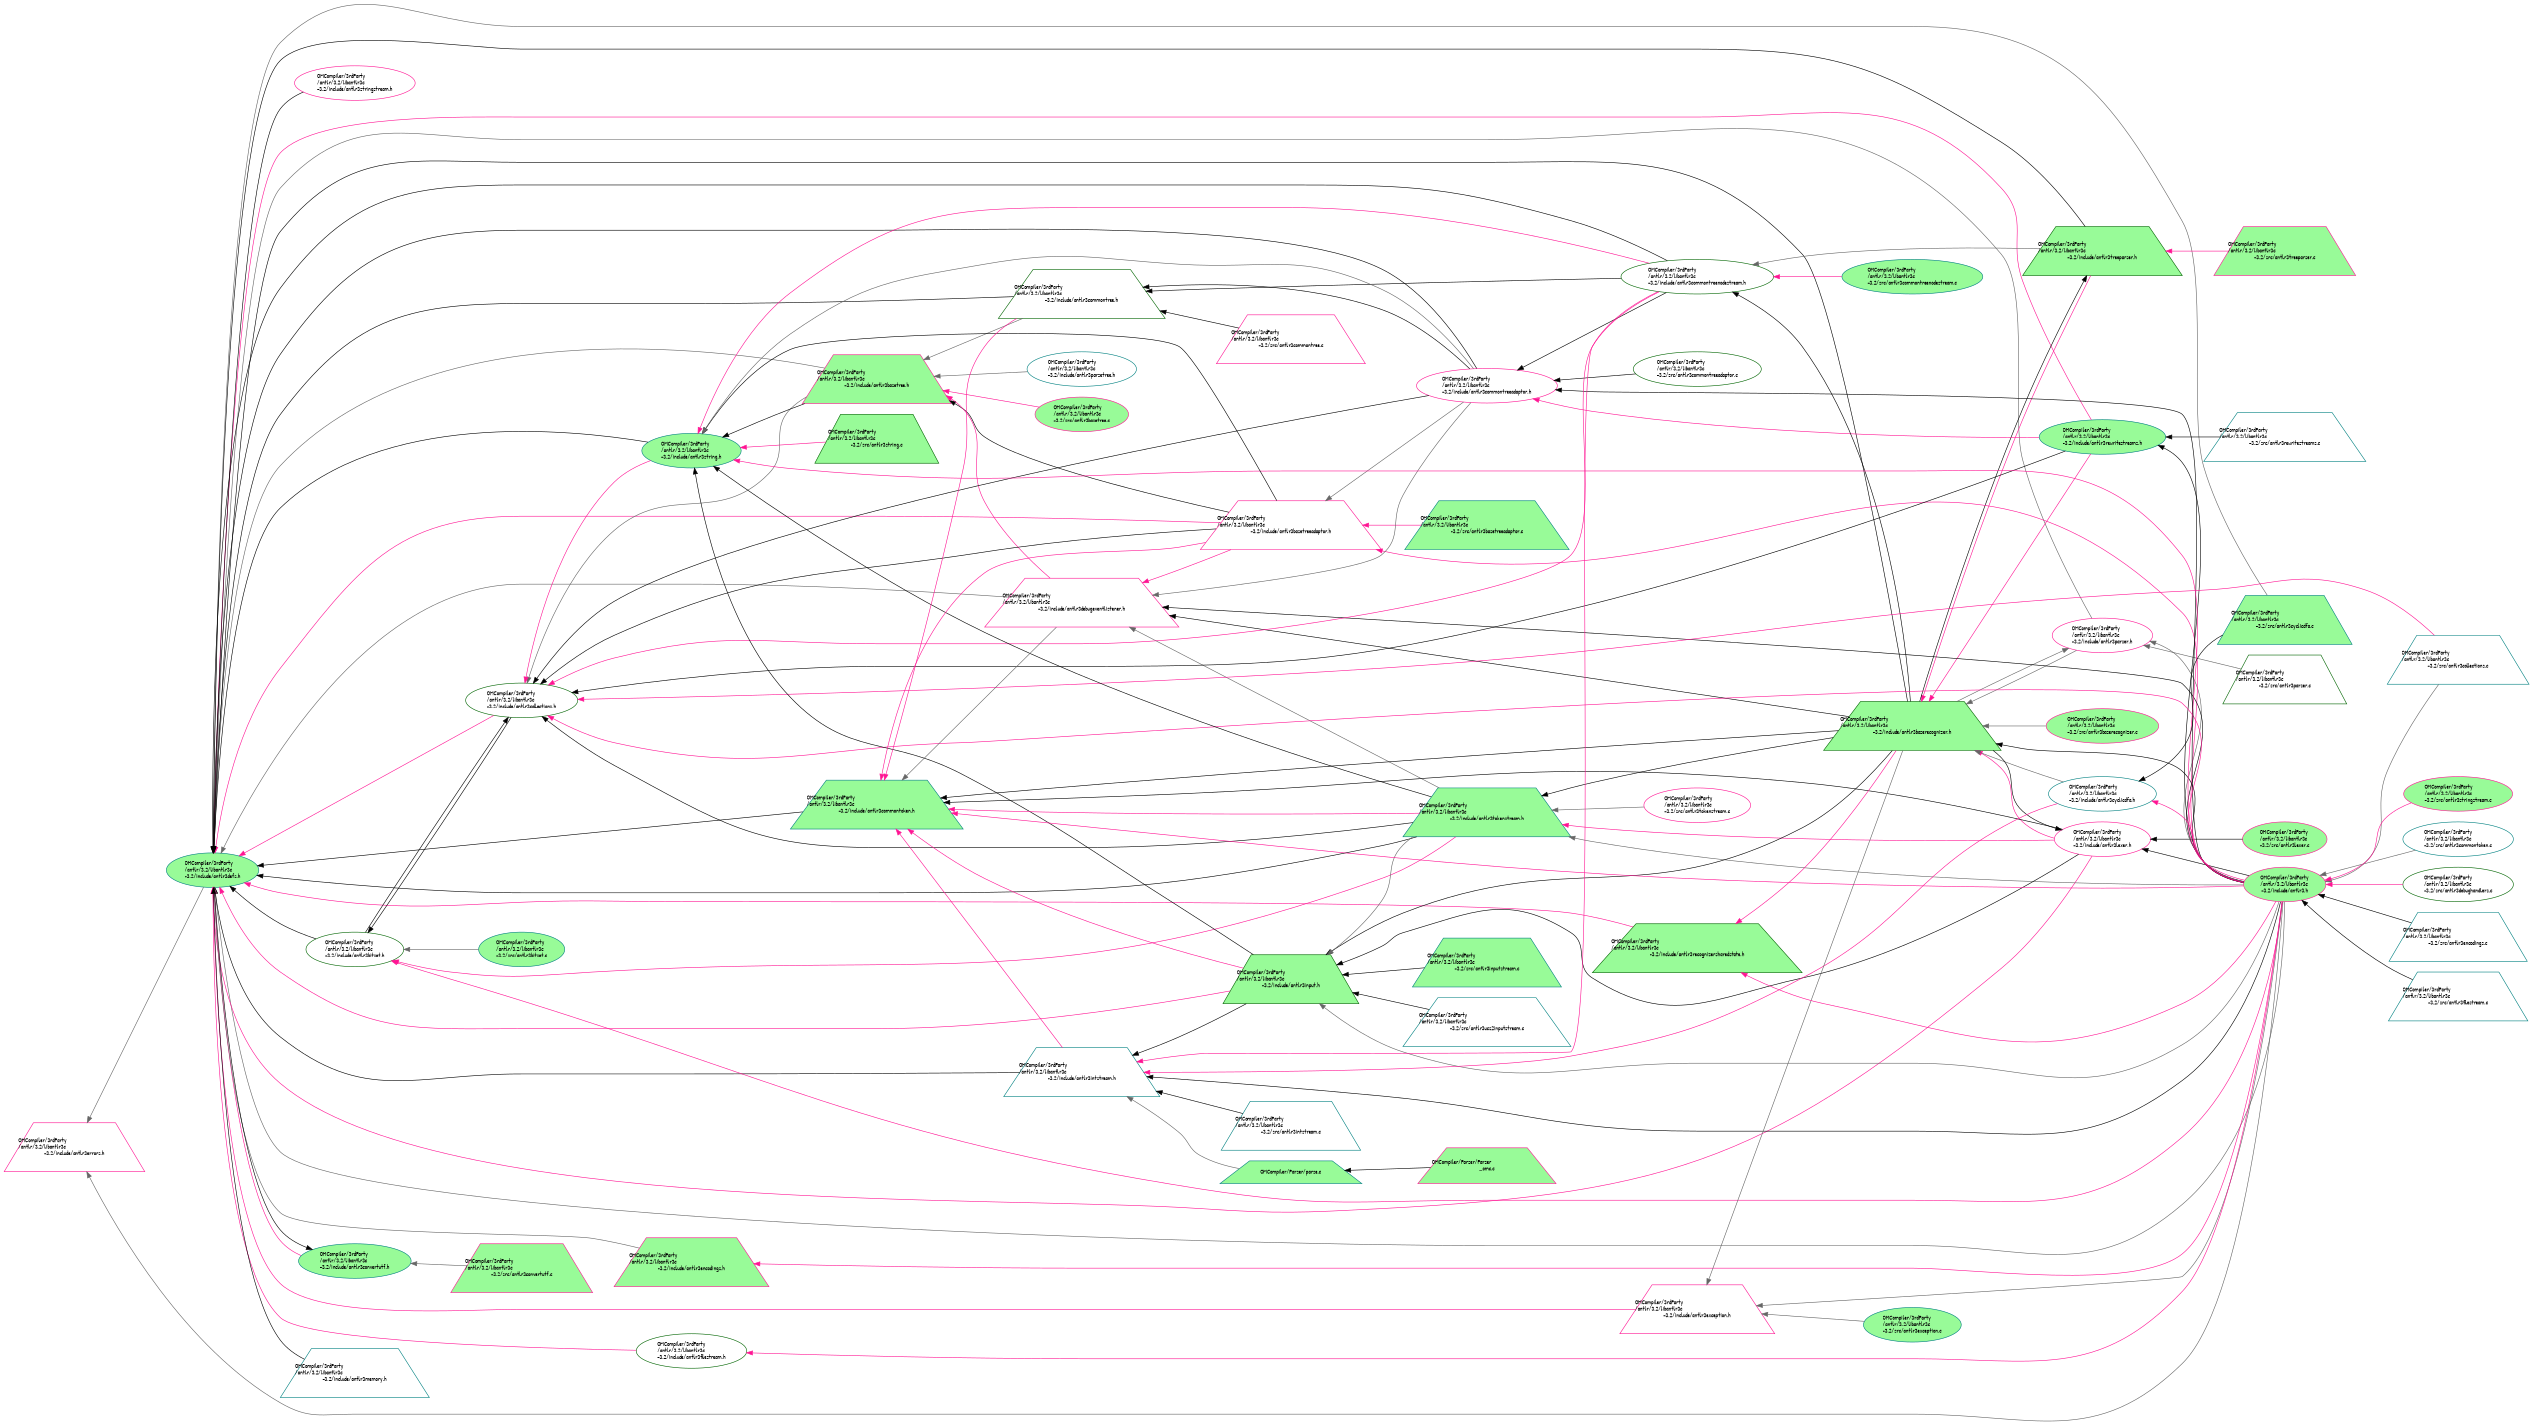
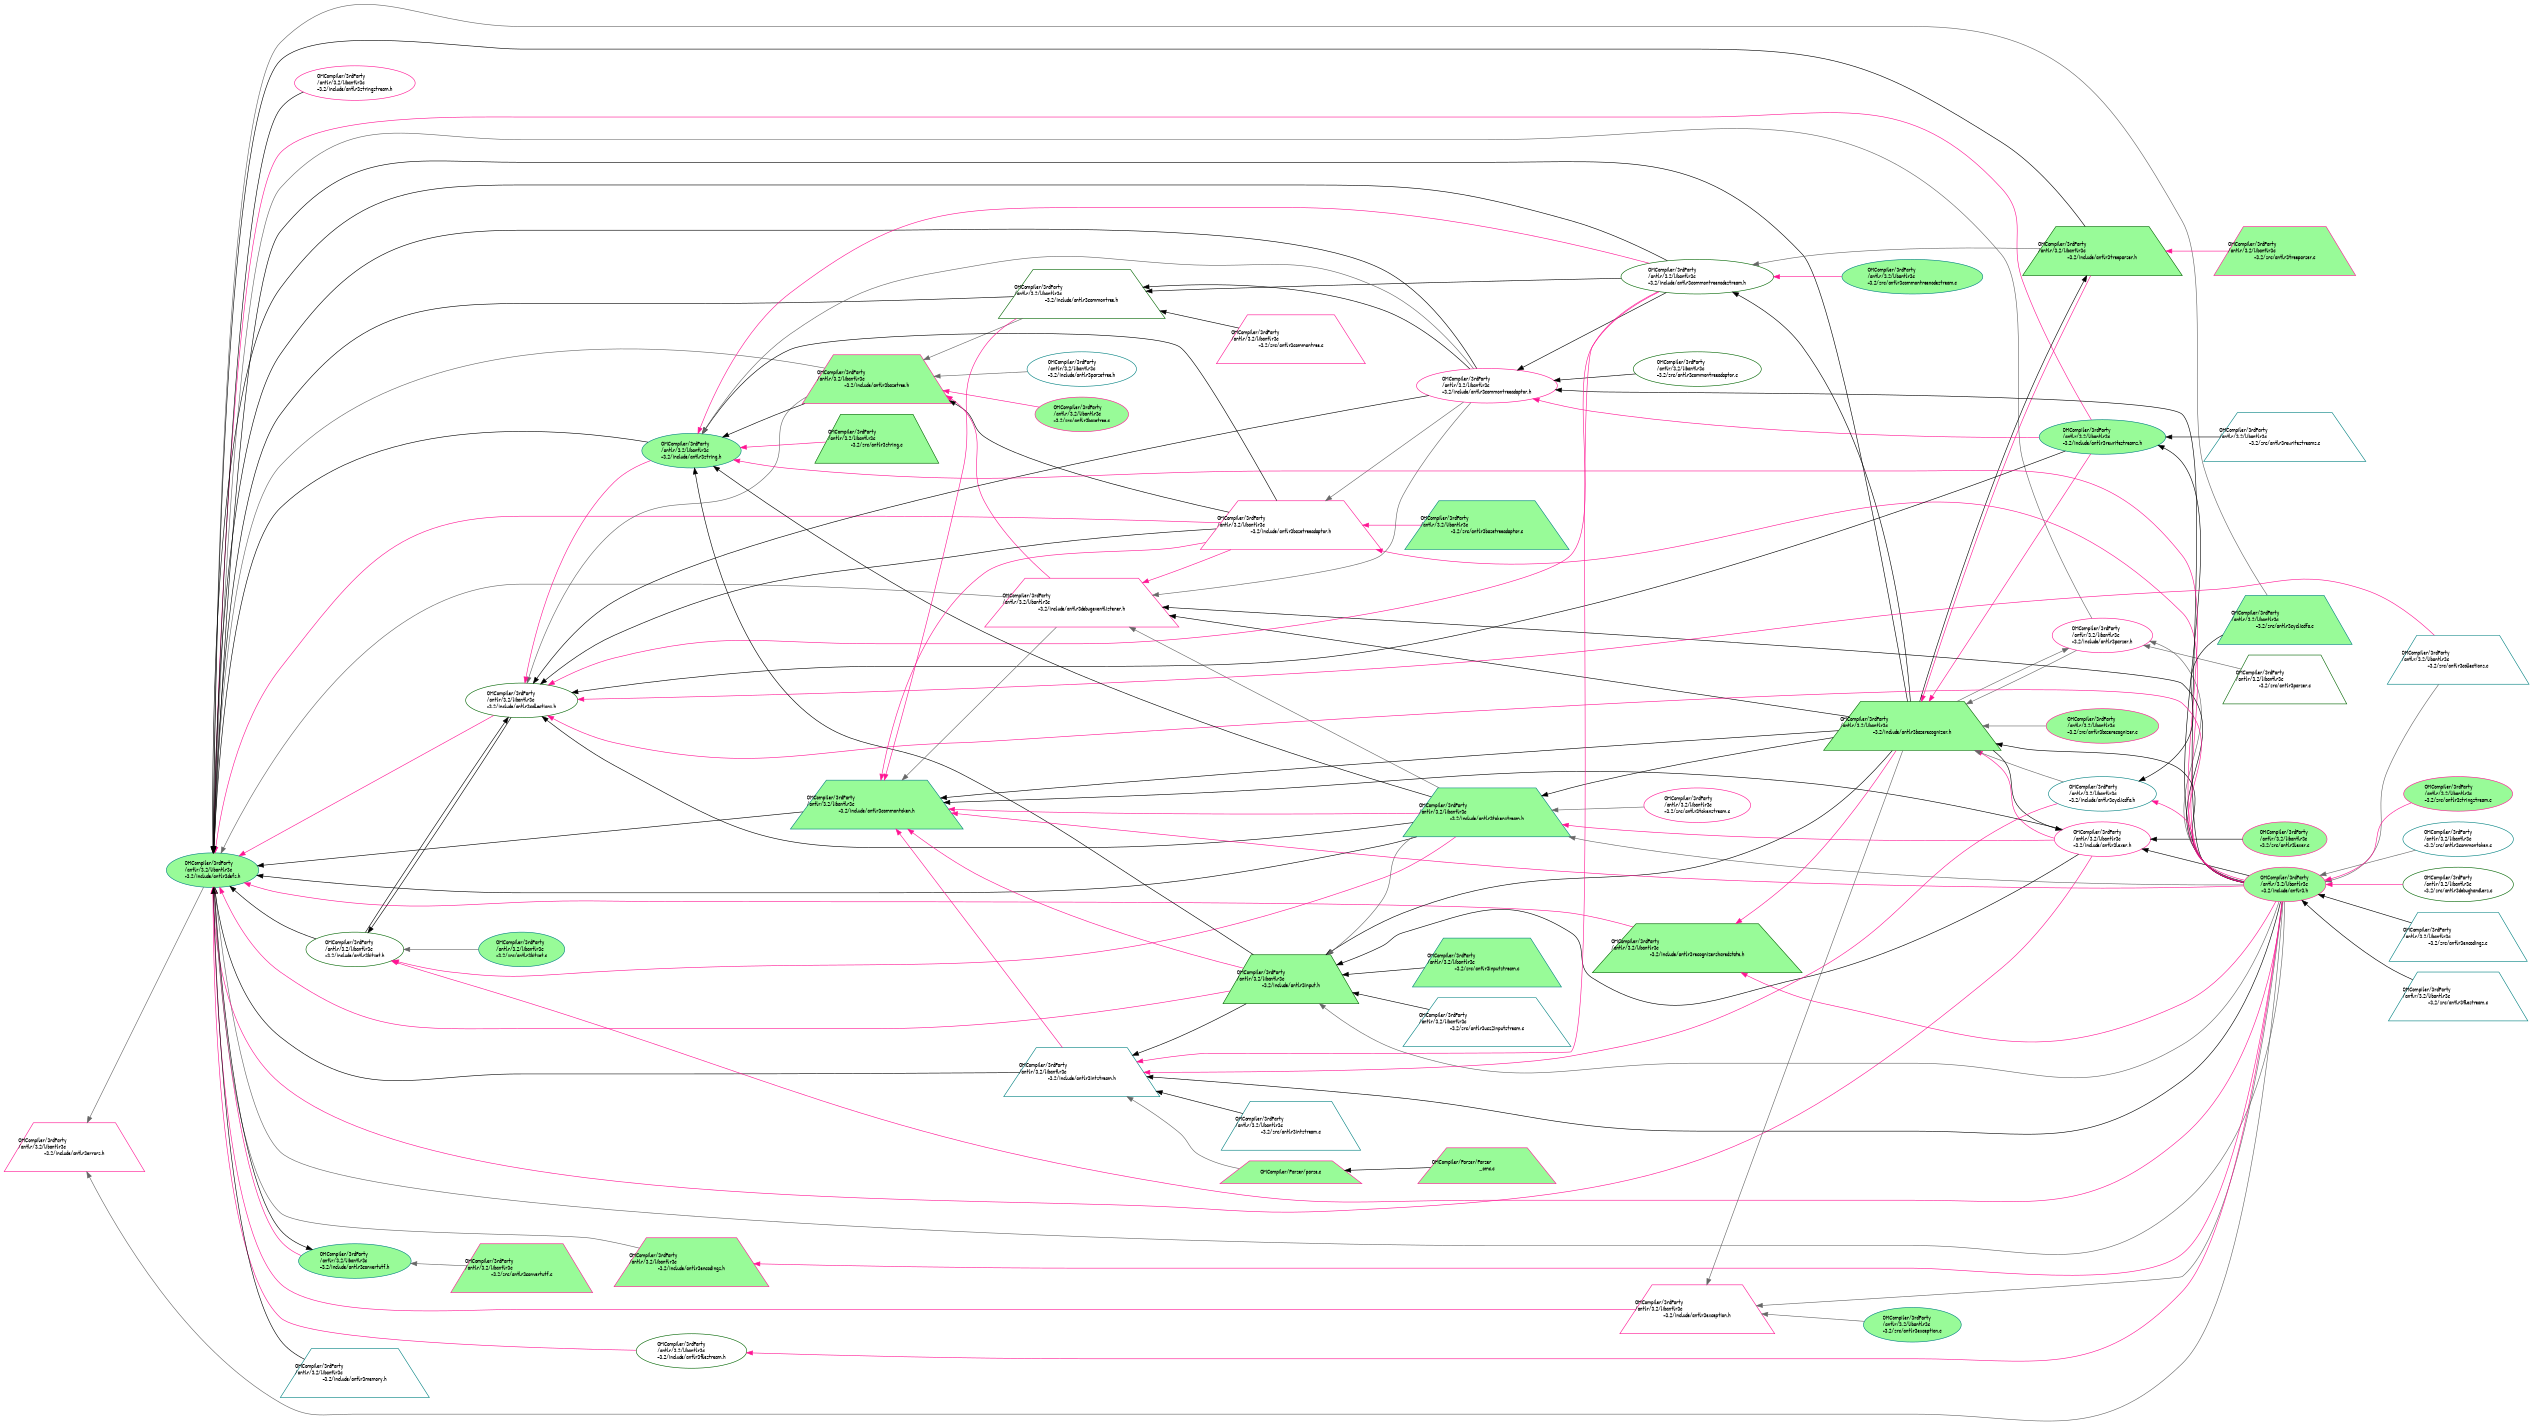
node "OMCompiler/Parser/parse.c": color teal -> deeppink
